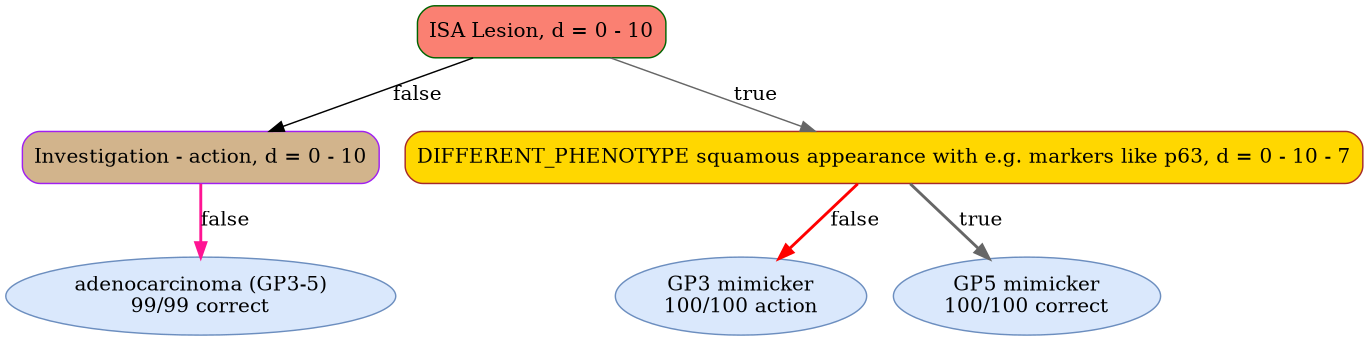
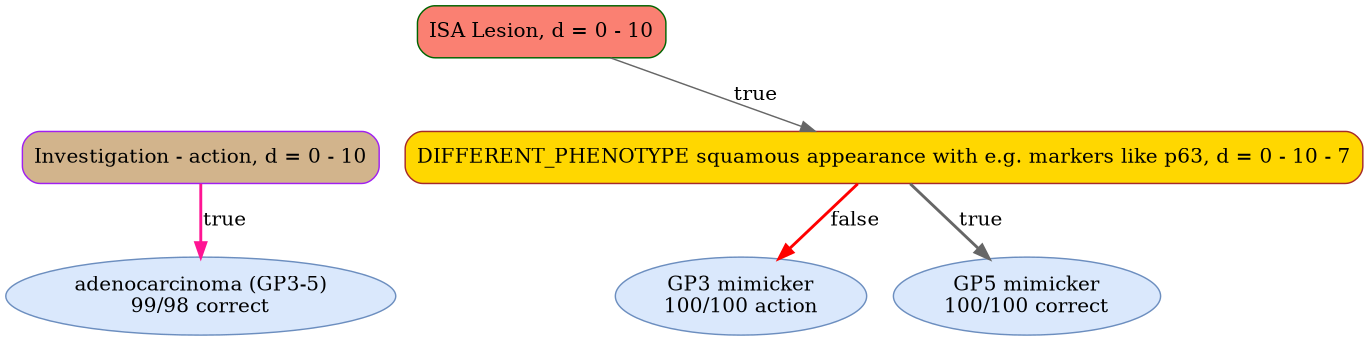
edge "ISA Lesion, d = 0 - 10" -> "Investigation - action, d = 0 - 10": removed, label "false"
edge "Investigation - action, d = 0 - 10" -> "adenocarcinoma (GP3-5)": label "false" -> "true"
node "adenocarcinoma (GP3-5)": text "99/99 correct" -> "99/98 correct"
